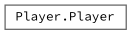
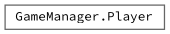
node "Player.Player": label "Player.Player" -> "GameManager.Player"
